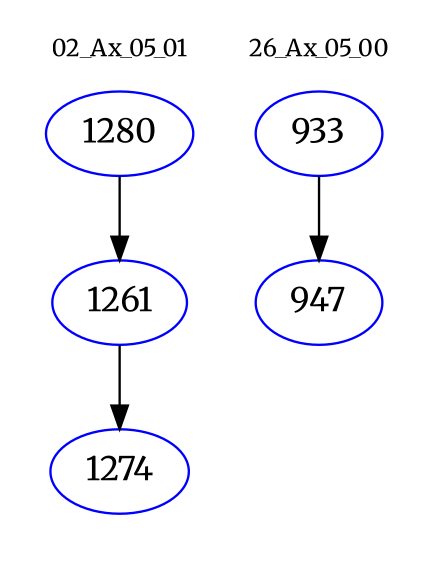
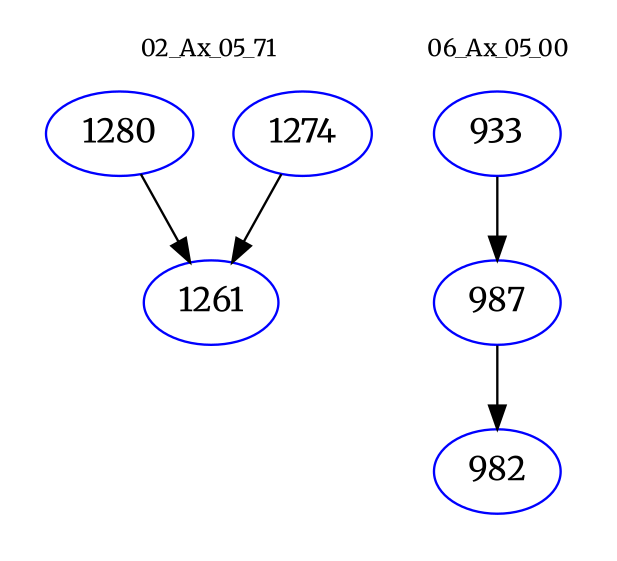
cluster "02_Ax_05_01": label "02_Ax_05_01" -> "02_Ax_05_71"
cluster "26_Ax_05_00": label "26_Ax_05_00" -> "06_Ax_05_00"
node "947": label "947" -> "987"
edge "1261" -> "1274": reversed
node "982": added
